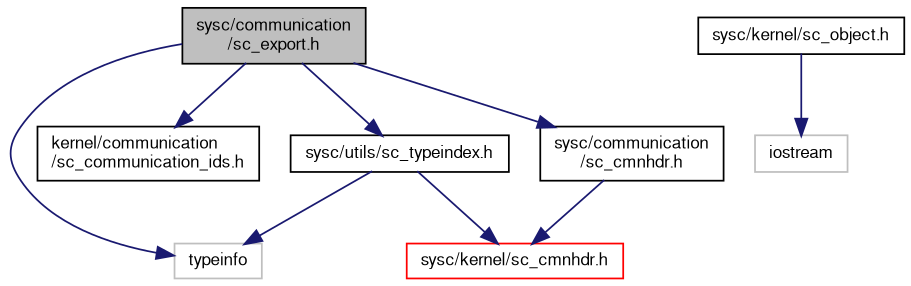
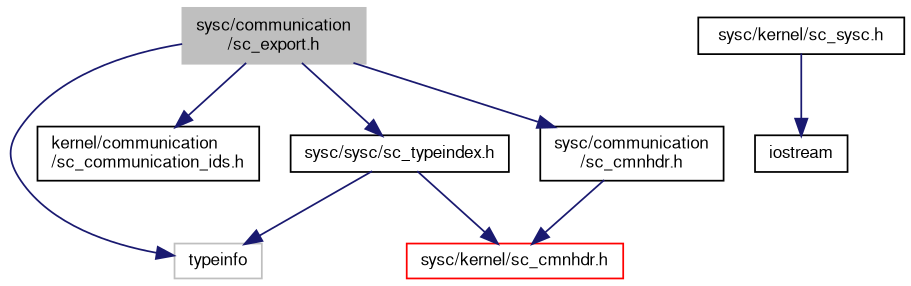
node "sysc/communication /sc_export.h": color black -> grey75
node "sysc/kernel/sc_object.h": label "sysc/kernel/sc_object.h" -> "sysc/kernel/sc_sysc.h"
node "sysc/utils/sc_typeindex.h": label "sysc/utils/sc_typeindex.h" -> "sysc/sysc/sc_typeindex.h"
node "iostream": color grey75 -> black
